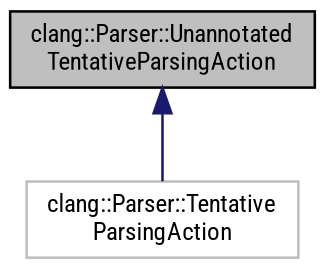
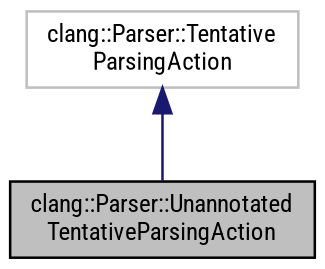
edge "clang::Parser::Tentative ParsingAction" -> "clang::Parser::Unannotated TentativeParsingAction": reversed
